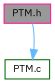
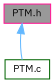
edge "PTM.h" -> "PTM.c": reversed
